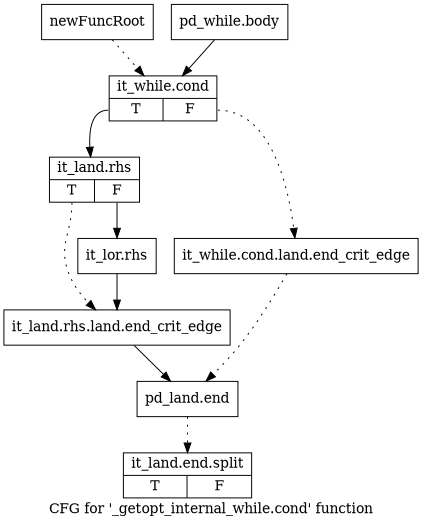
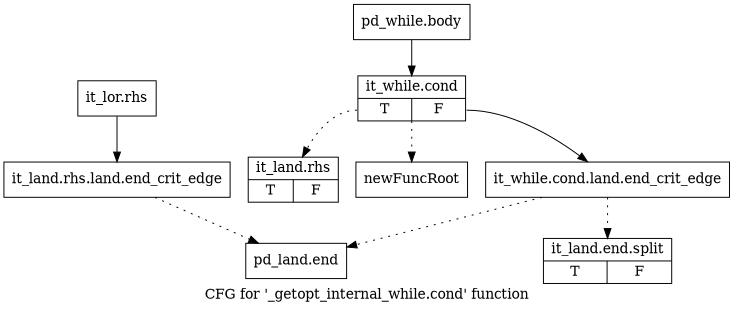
edge "newFuncRoot" -> "it_while.cond": reversed
edge "it_while.cond" -> "it_land.rhs": style solid -> dotted
edge "it_while.cond" -> "it_while.cond.land.end_crit_edge": style dotted -> solid
edge "it_land.rhs" -> "it_lor.rhs": removed
edge "it_land.rhs" -> "it_land.rhs.land.end_crit_edge": removed
edge "it_land.rhs.land.end_crit_edge" -> "pd_land.end": style solid -> dotted
edge "pd_land.end" -> "it_land.end.split": now "it_while.cond.land.end_crit_edge" -> "it_land.end.split"
